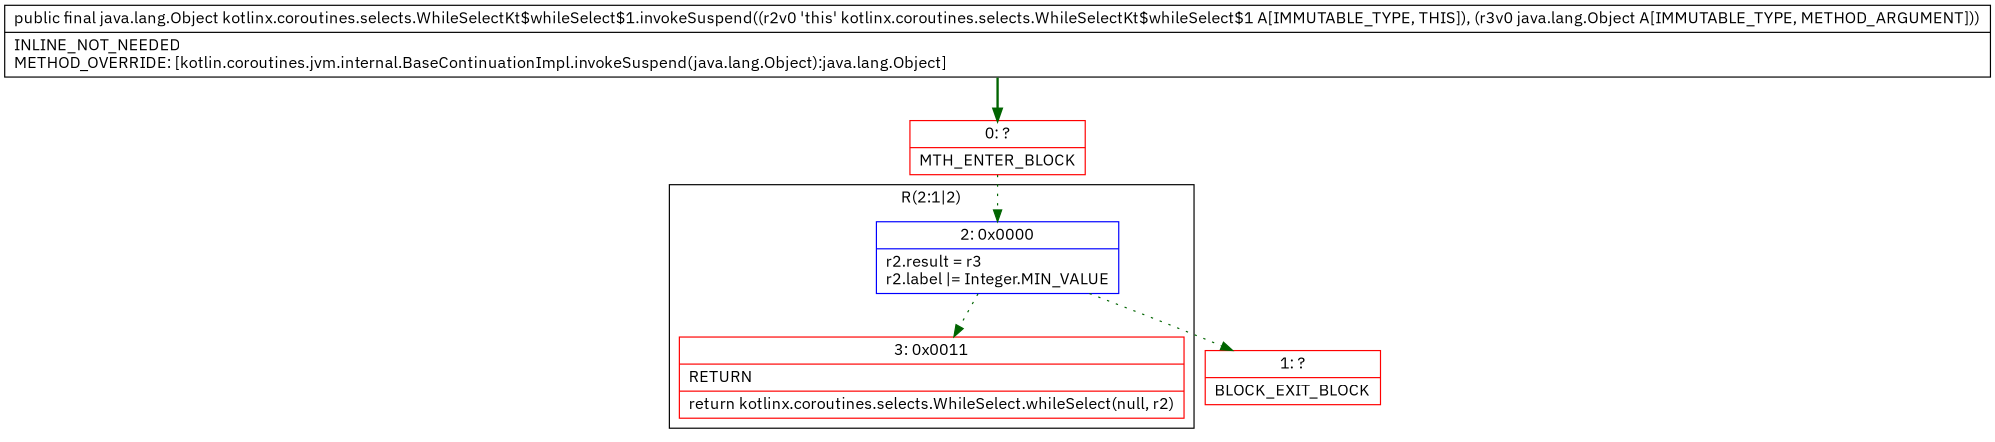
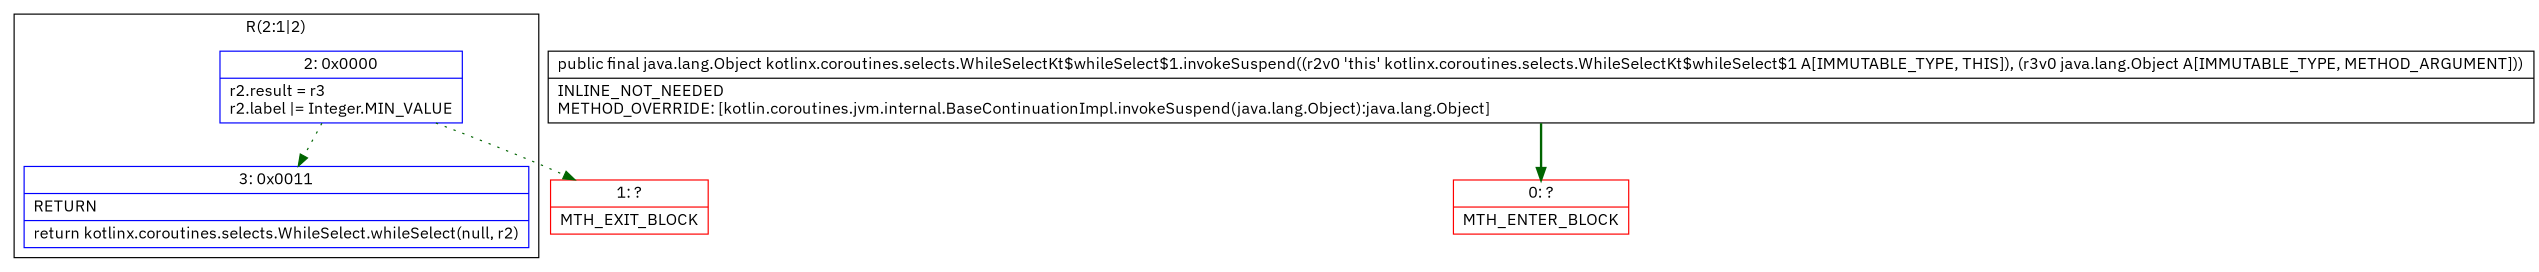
edge "0: ?" -> "2: 0x0000": removed
node "3: 0x0011": color red -> blue
node "1: ?": text "BLOCK_EXIT_BLOCK" -> "MTH_EXIT_BLOCK"
